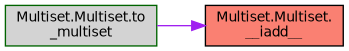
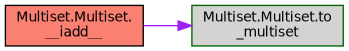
edge "Multiset.Multiset.to _multiset" -> "Multiset.Multiset. __iadd__": reversed
